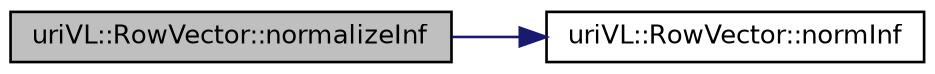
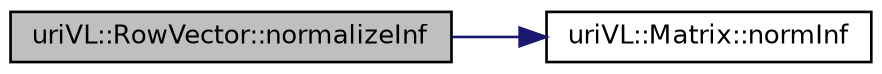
node "uriVL::RowVector::normInf": label "uriVL::RowVector::normInf" -> "uriVL::Matrix::normInf"
